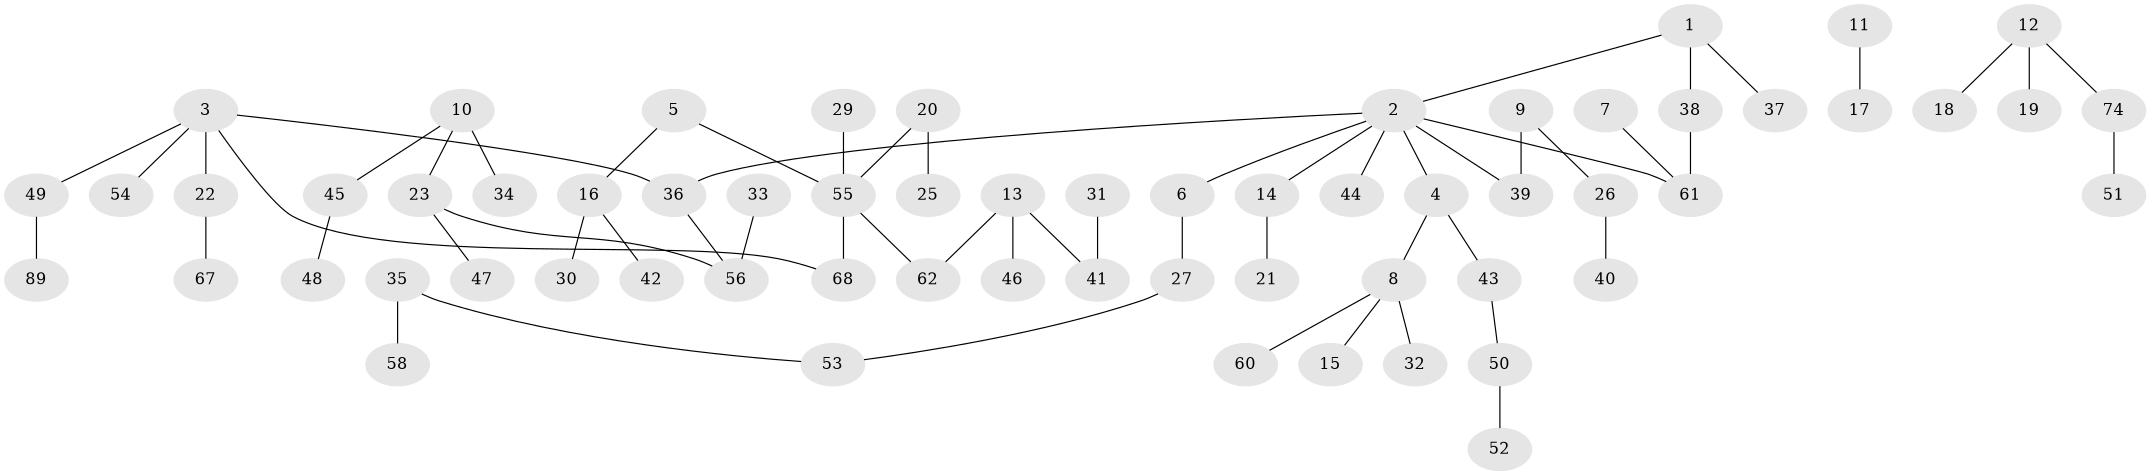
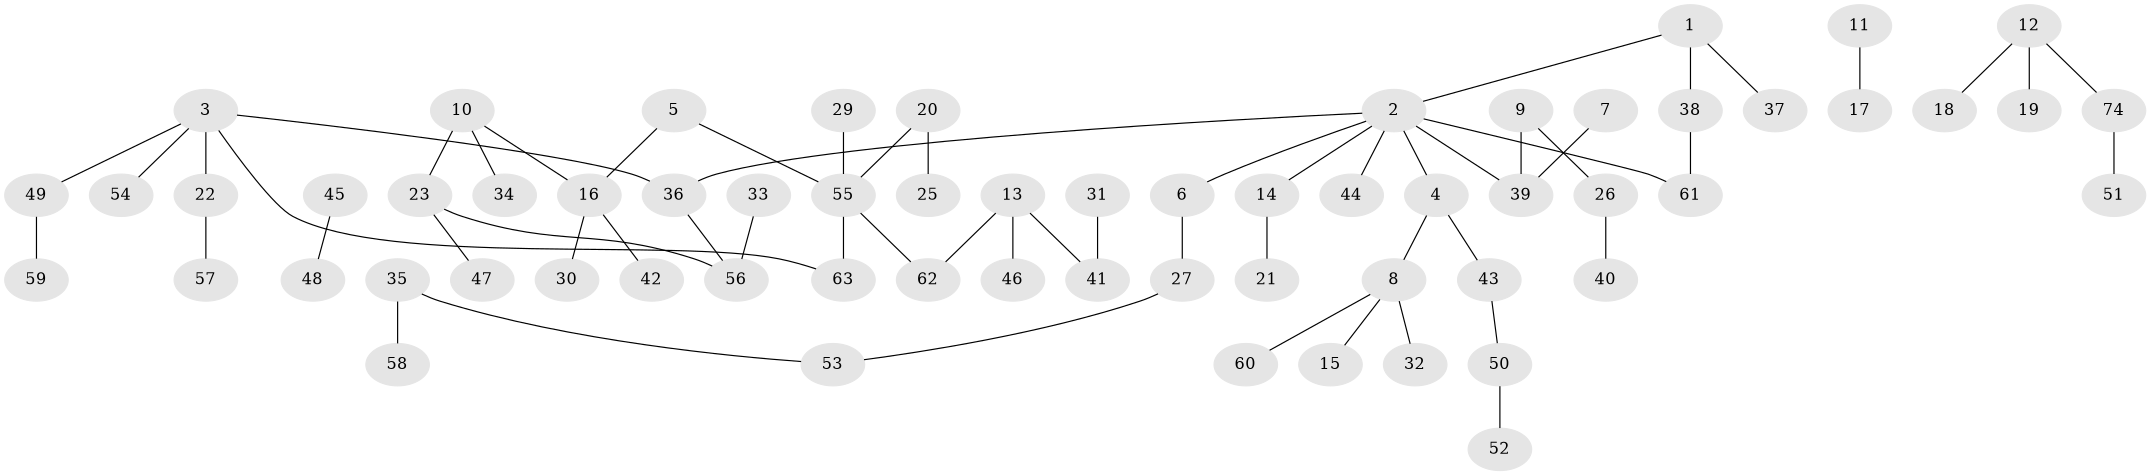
edge "10" -- "45": now "10" -- "16"
edge "7" -- "61": now "7" -- "39"
node "89": label "89" -> "59"
node "67": label "67" -> "57"
node "68": label "68" -> "63"
